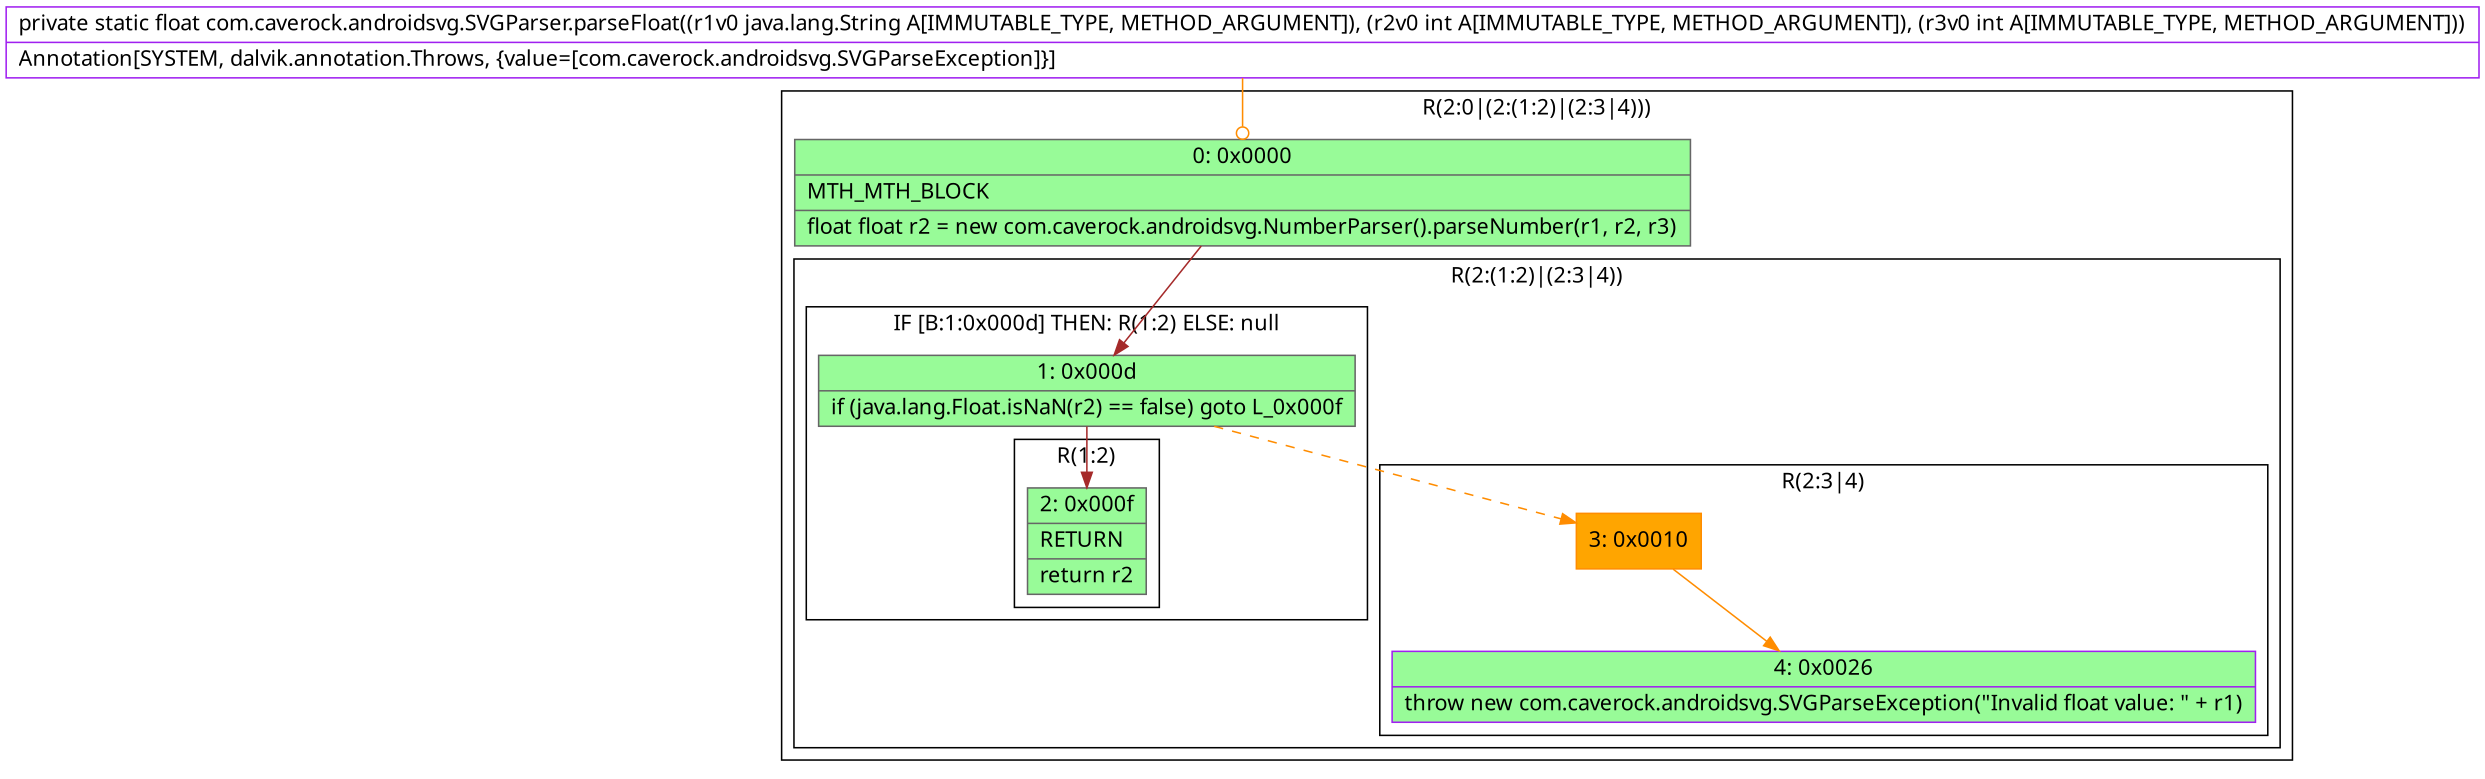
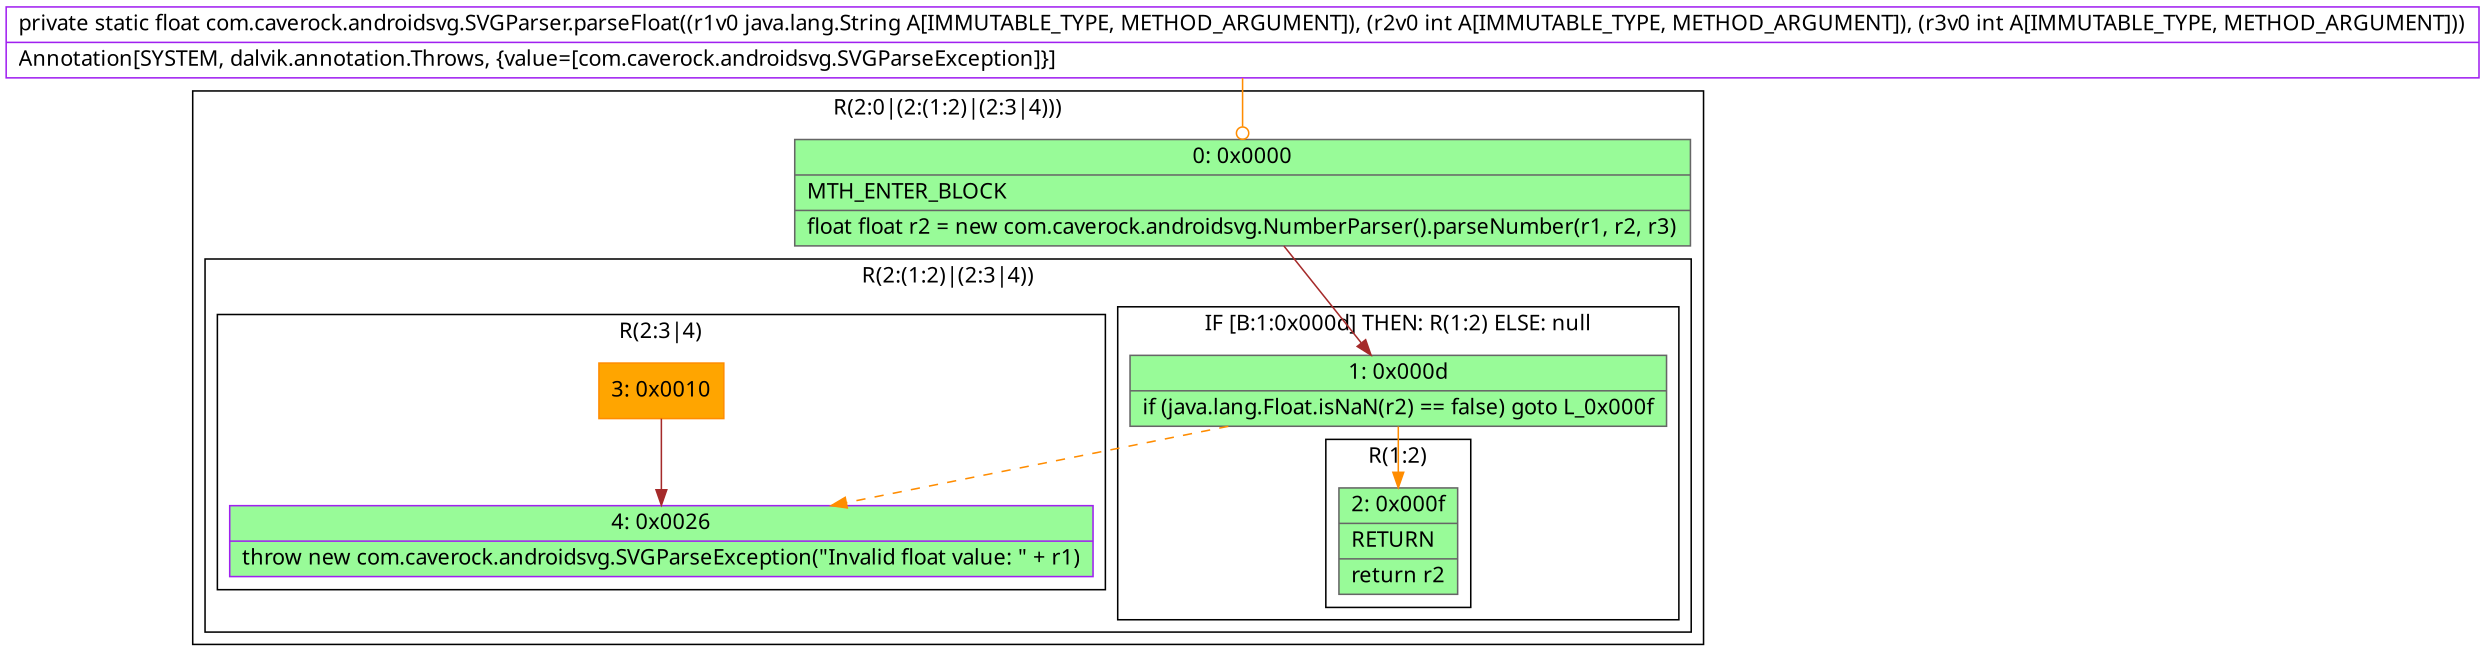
node "0: 0x0000": text "MTH_MTH_BLOCK" -> "MTH_ENTER_BLOCK"
edge "1: 0x000d" -> "2: 0x000f": color brown -> darkorange
edge "1: 0x000d" -> "3: 0x0010": now "1: 0x000d" -> "4: 0x0026"
edge "3: 0x0010" -> "4: 0x0026": color darkorange -> brown
